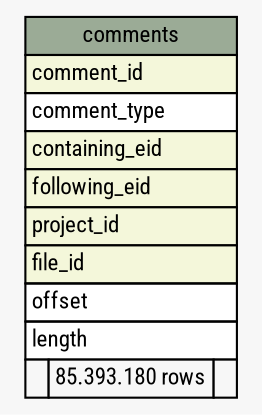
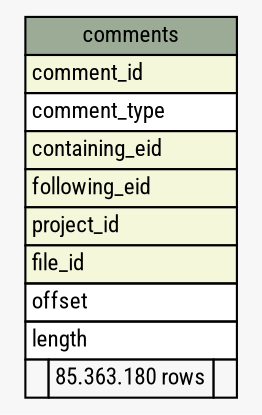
node "comments": text "85.393.180 rows" -> "85.363.180 rows"
